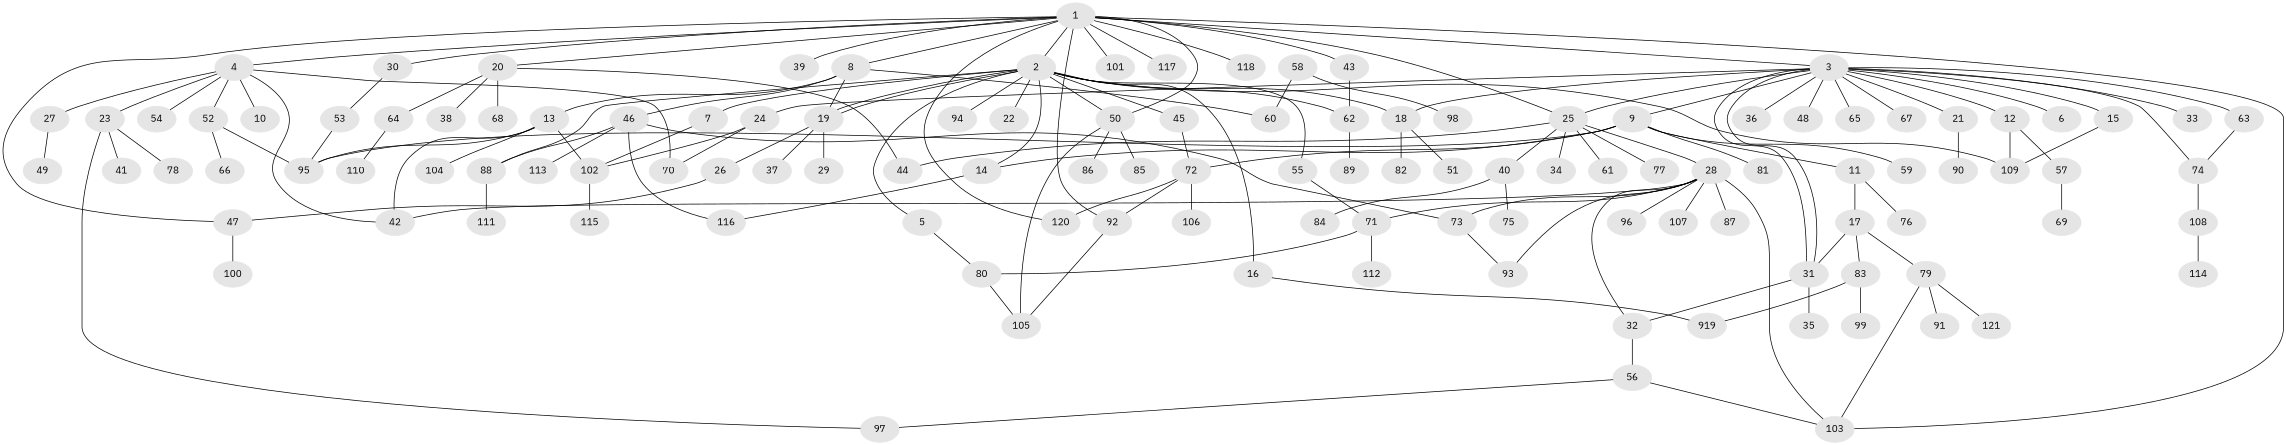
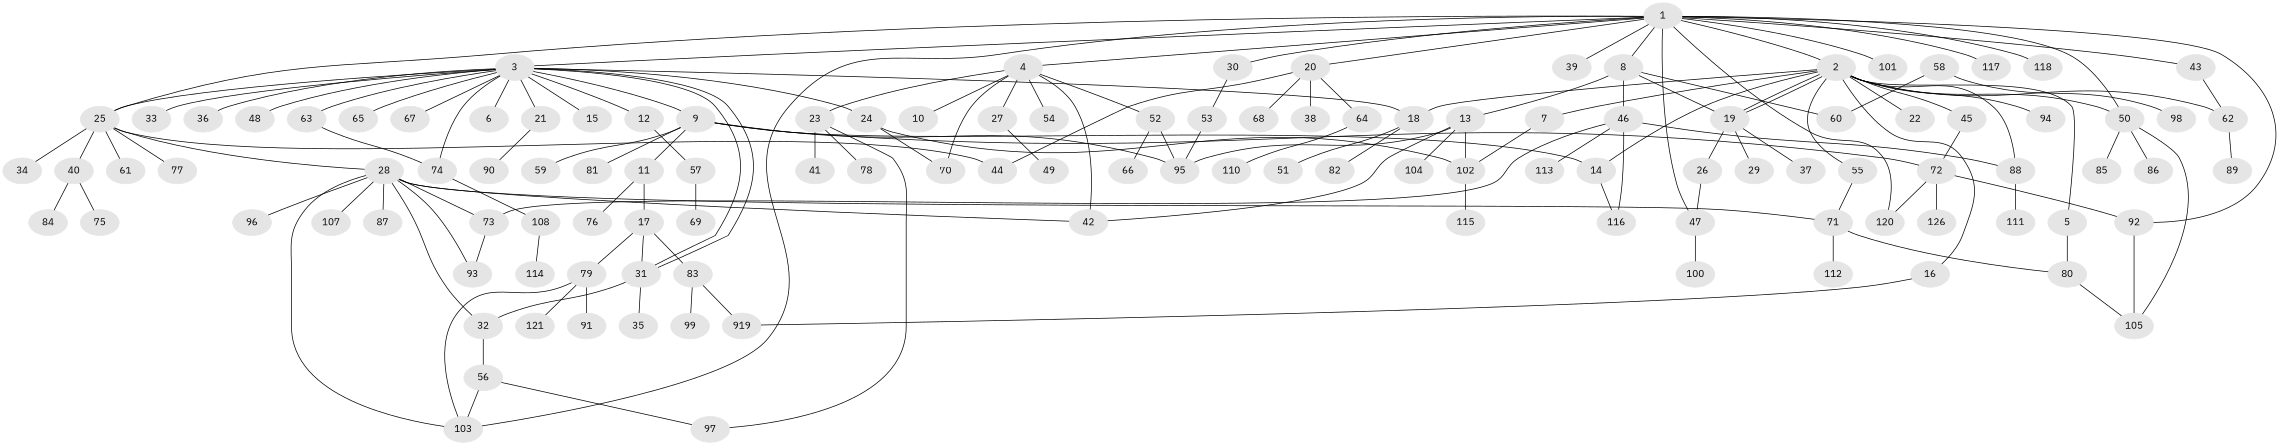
node "109": removed
node "106": label "106" -> "126"
